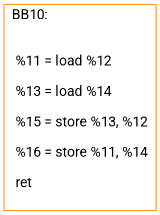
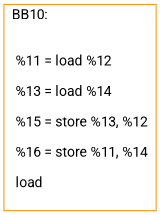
node "BB10:": text "ret" -> "load"
